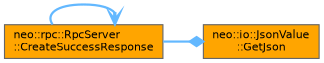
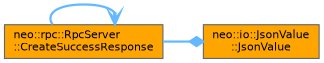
node "neo::io::JsonValue ::GetJson": label "neo::io::JsonValue ::GetJson" -> "neo::io::JsonValue ::JsonValue"
